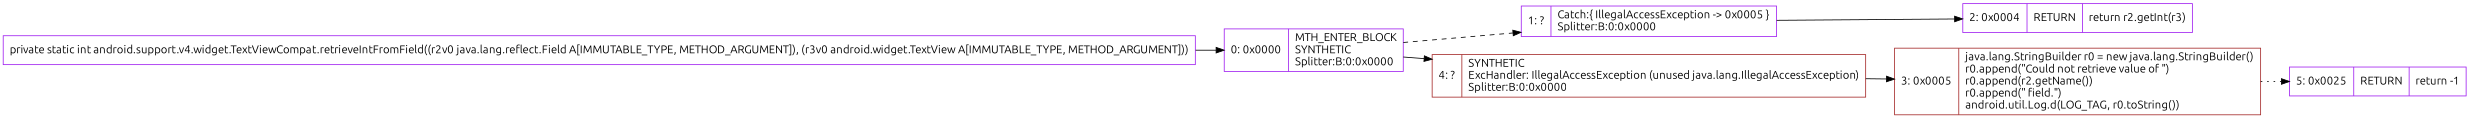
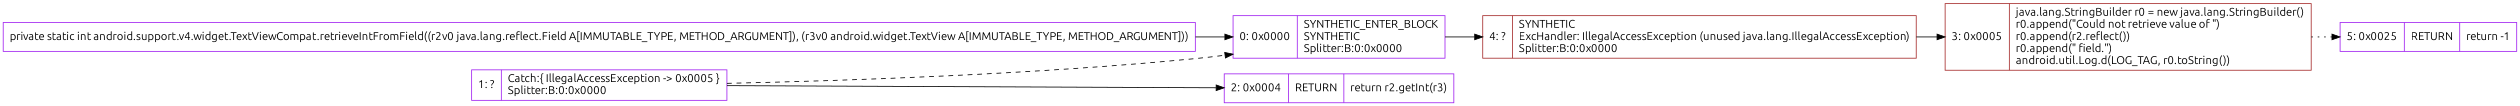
node "0: 0x0000": text "MTH_ENTER_BLOCK" -> "SYNTHETIC_ENTER_BLOCK"
edge "0: 0x0000" -> "1: ?": reversed
node "3: 0x0005": text "r0.append(r2.getName())" -> "r0.append(r2.reflect())"
